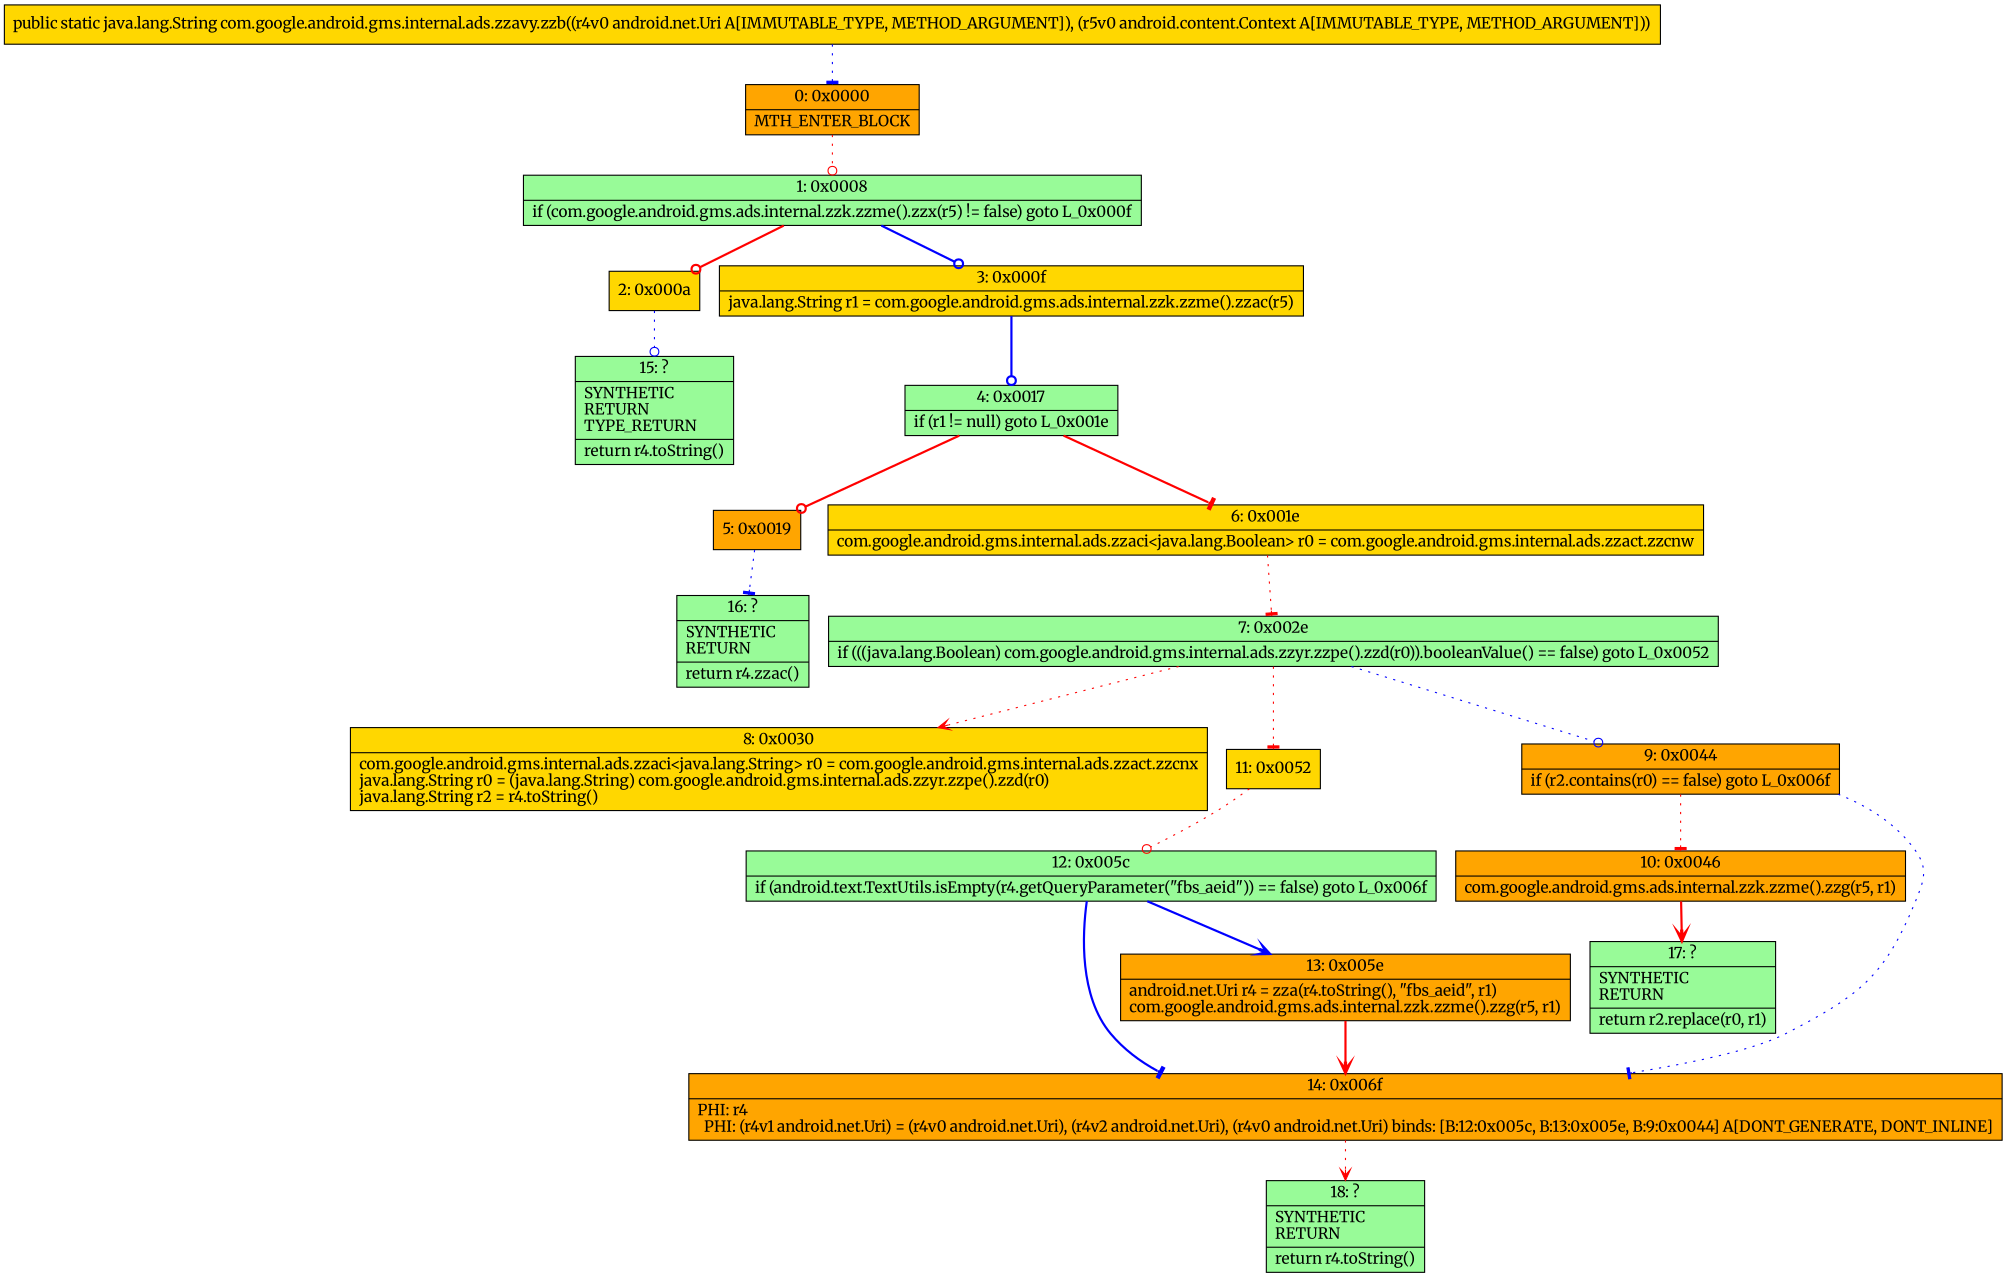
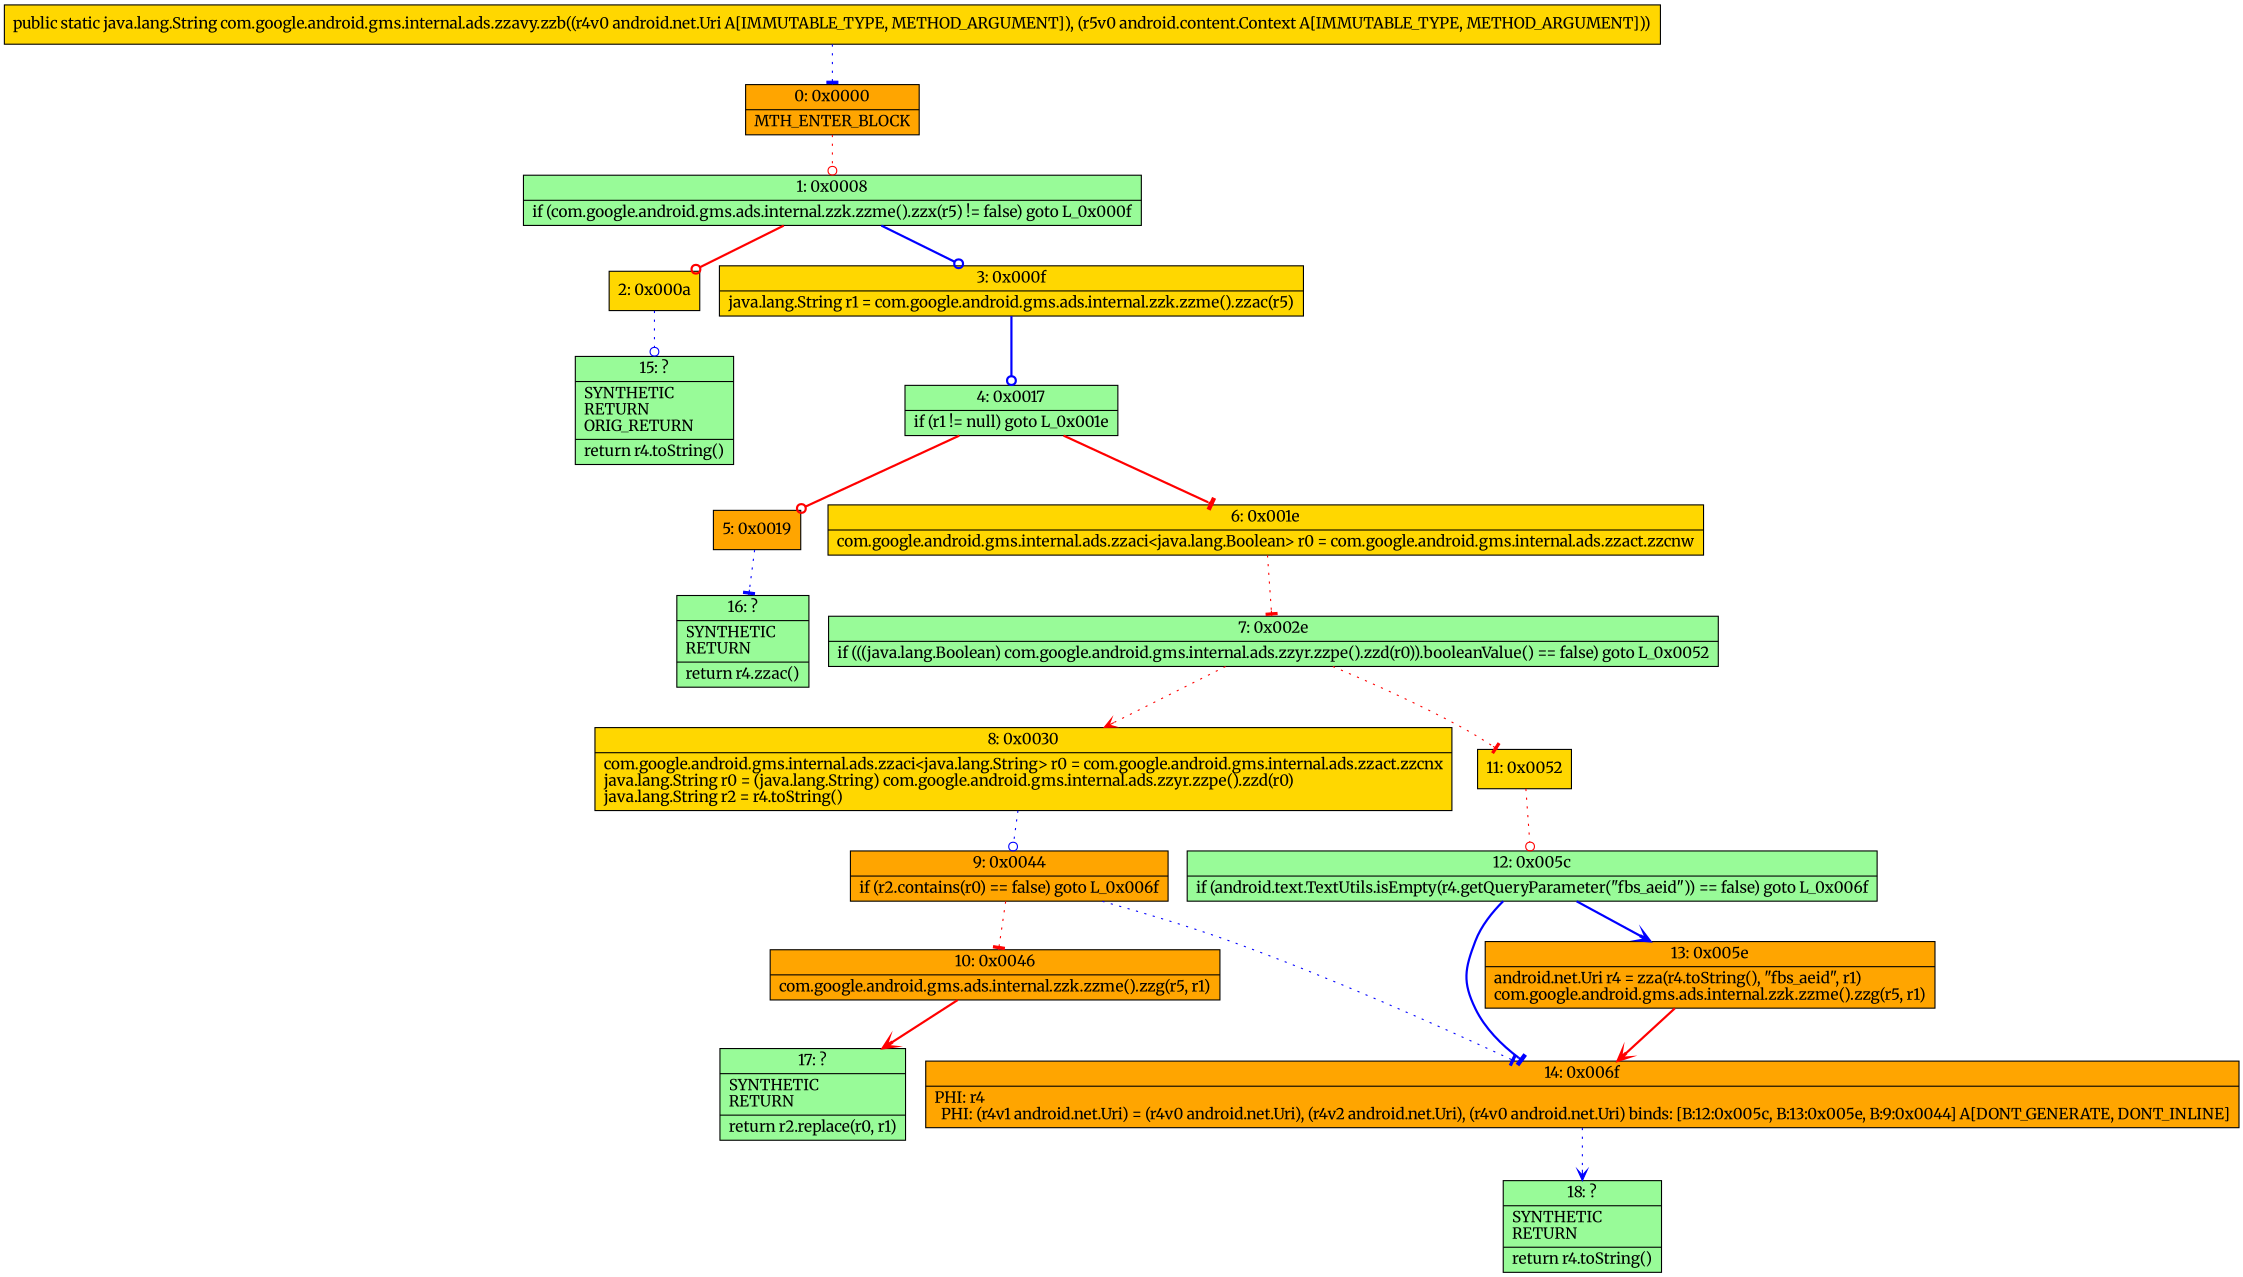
node "15: ?": text "TYPE_RETURN" -> "ORIG_RETURN"
edge "7: 0x002e" -> "9: 0x0044": now "8: 0x0030" -> "9: 0x0044"
edge "14: 0x006f" -> "18: ?": color red -> blue
